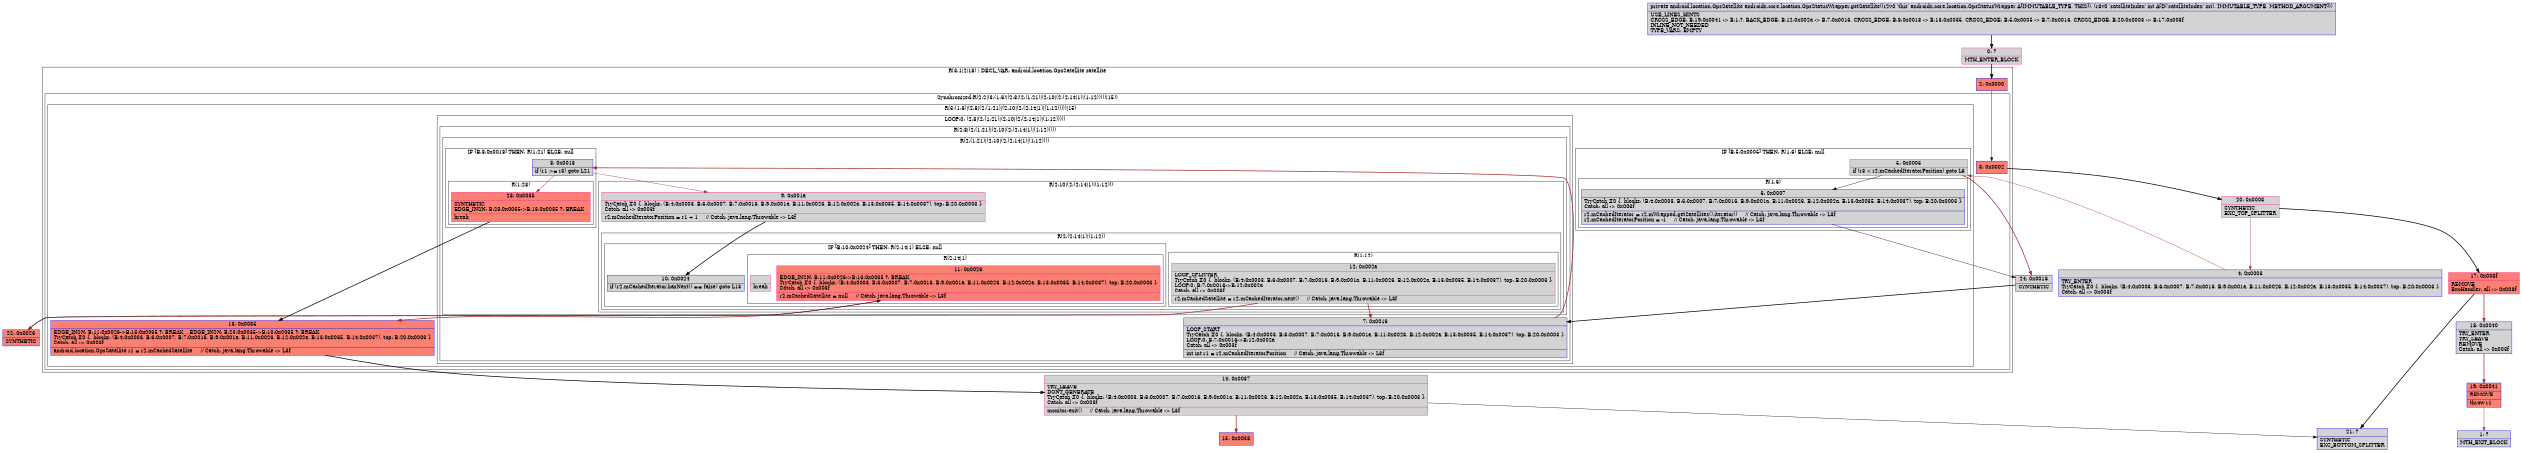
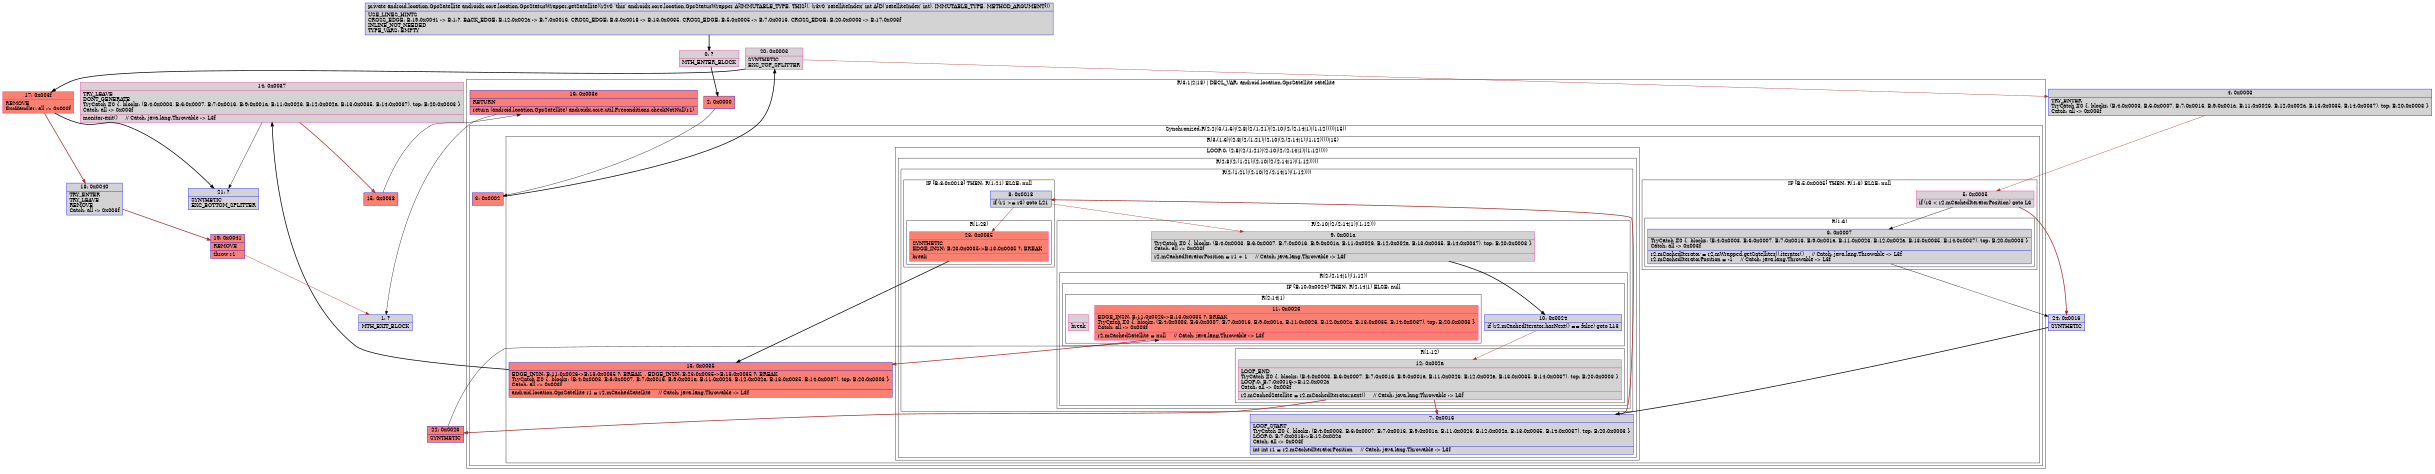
node "16: 0x003e": added
node "12: 0x002a": text "LOOP_SPLITTER" -> "LOOP_END"
edge "10: 0x0024" -> "12: 0x002a": added
